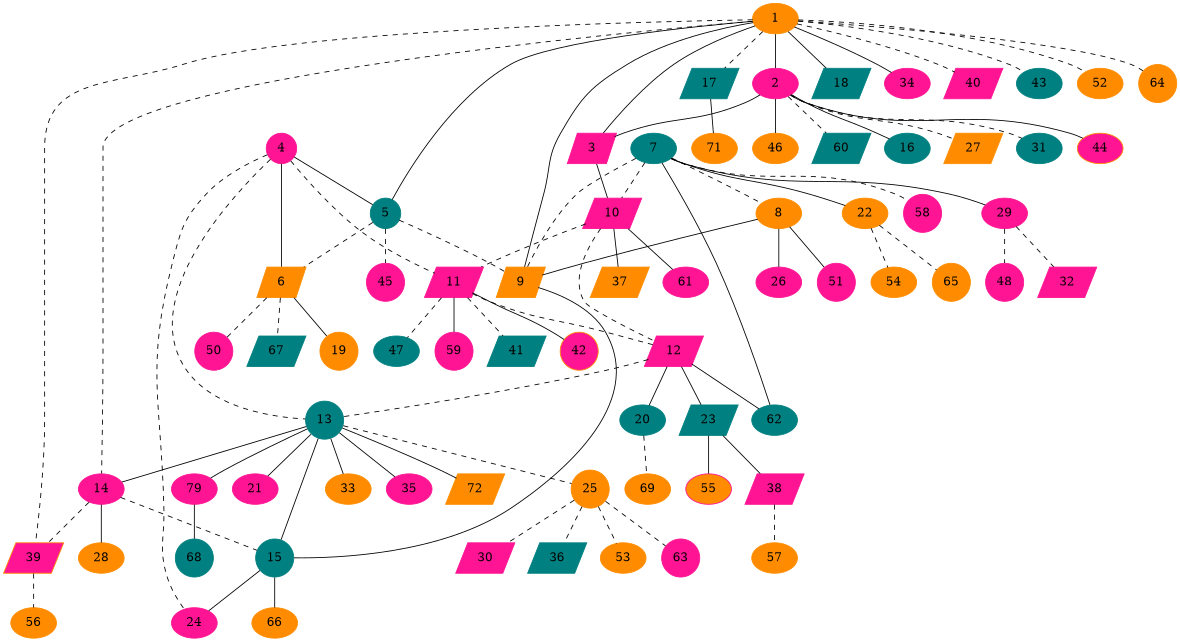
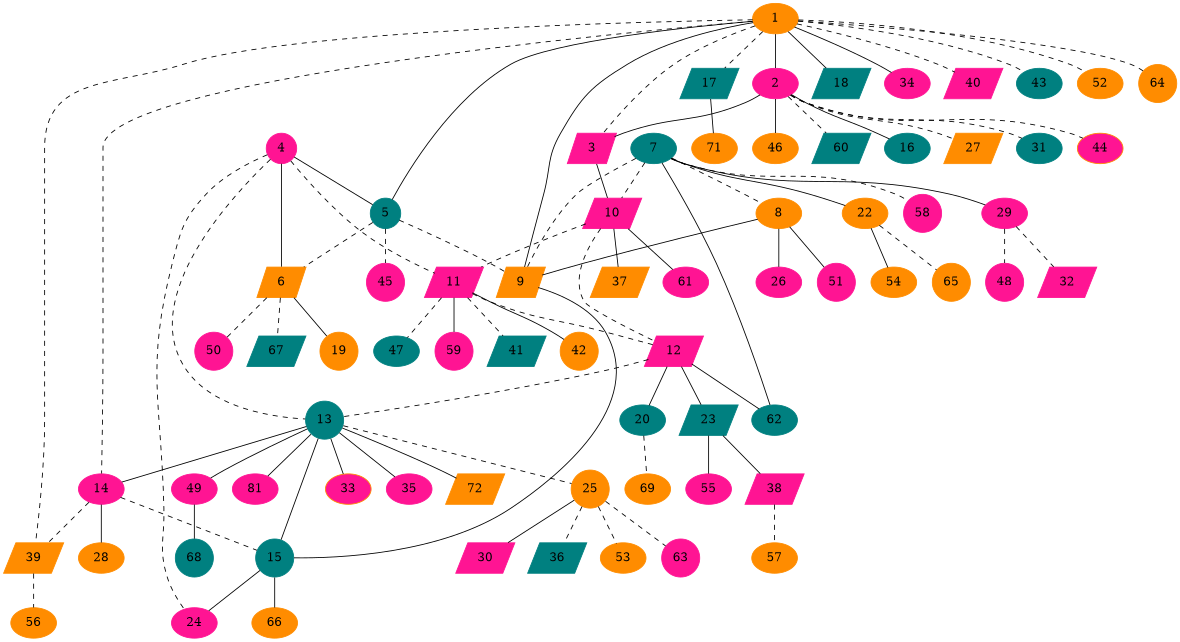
edge "1" -- "3": style solid -> dashed
edge "2" -- "44": style solid -> dashed
edge "22" -- "54": style dashed -> solid
node "42": fillcolor deeppink -> darkorange
node "79": label "79" -> "49"
node "21": label "21" -> "81"
node "33": fillcolor darkorange -> deeppink
node "55": fillcolor darkorange -> deeppink
edge "25" -- "30": style dashed -> solid
node "39": fillcolor deeppink -> darkorange
